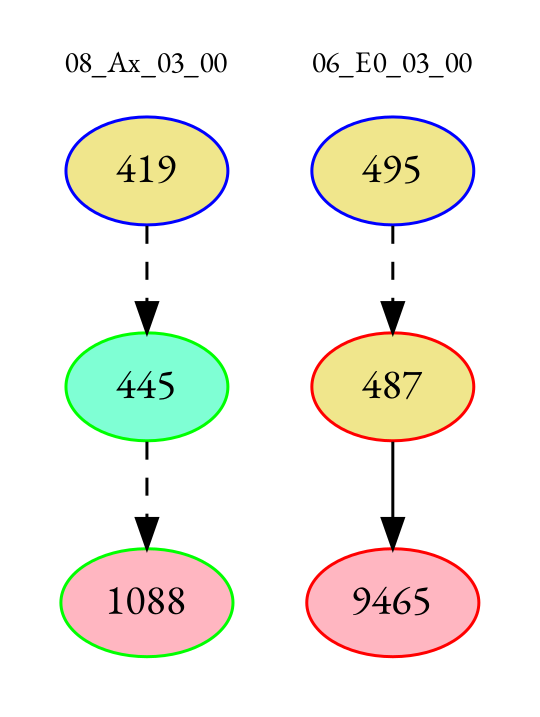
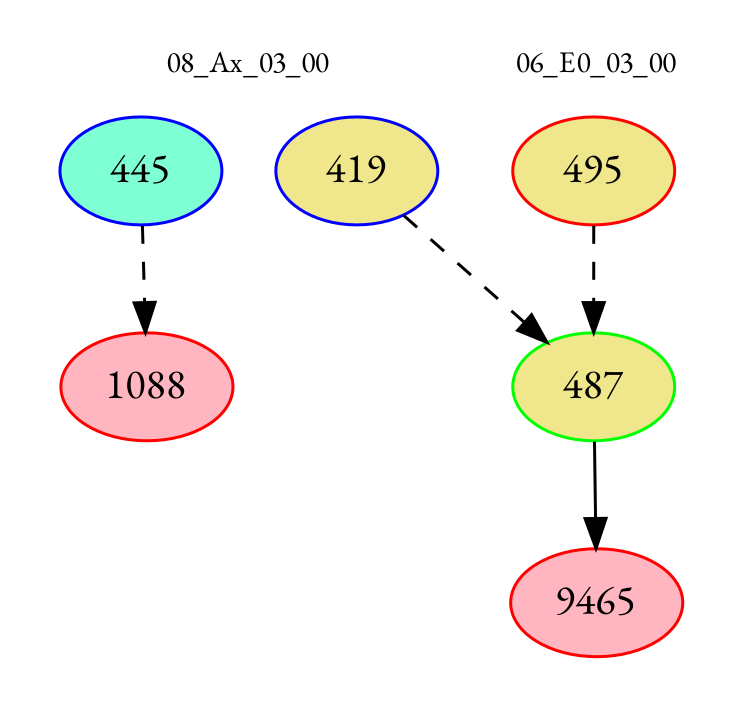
node "495": color blue -> red
edge "419" -> "445": now "419" -> "487"
node "445": color green -> blue
node "487": color red -> green
node "1088": color green -> red
